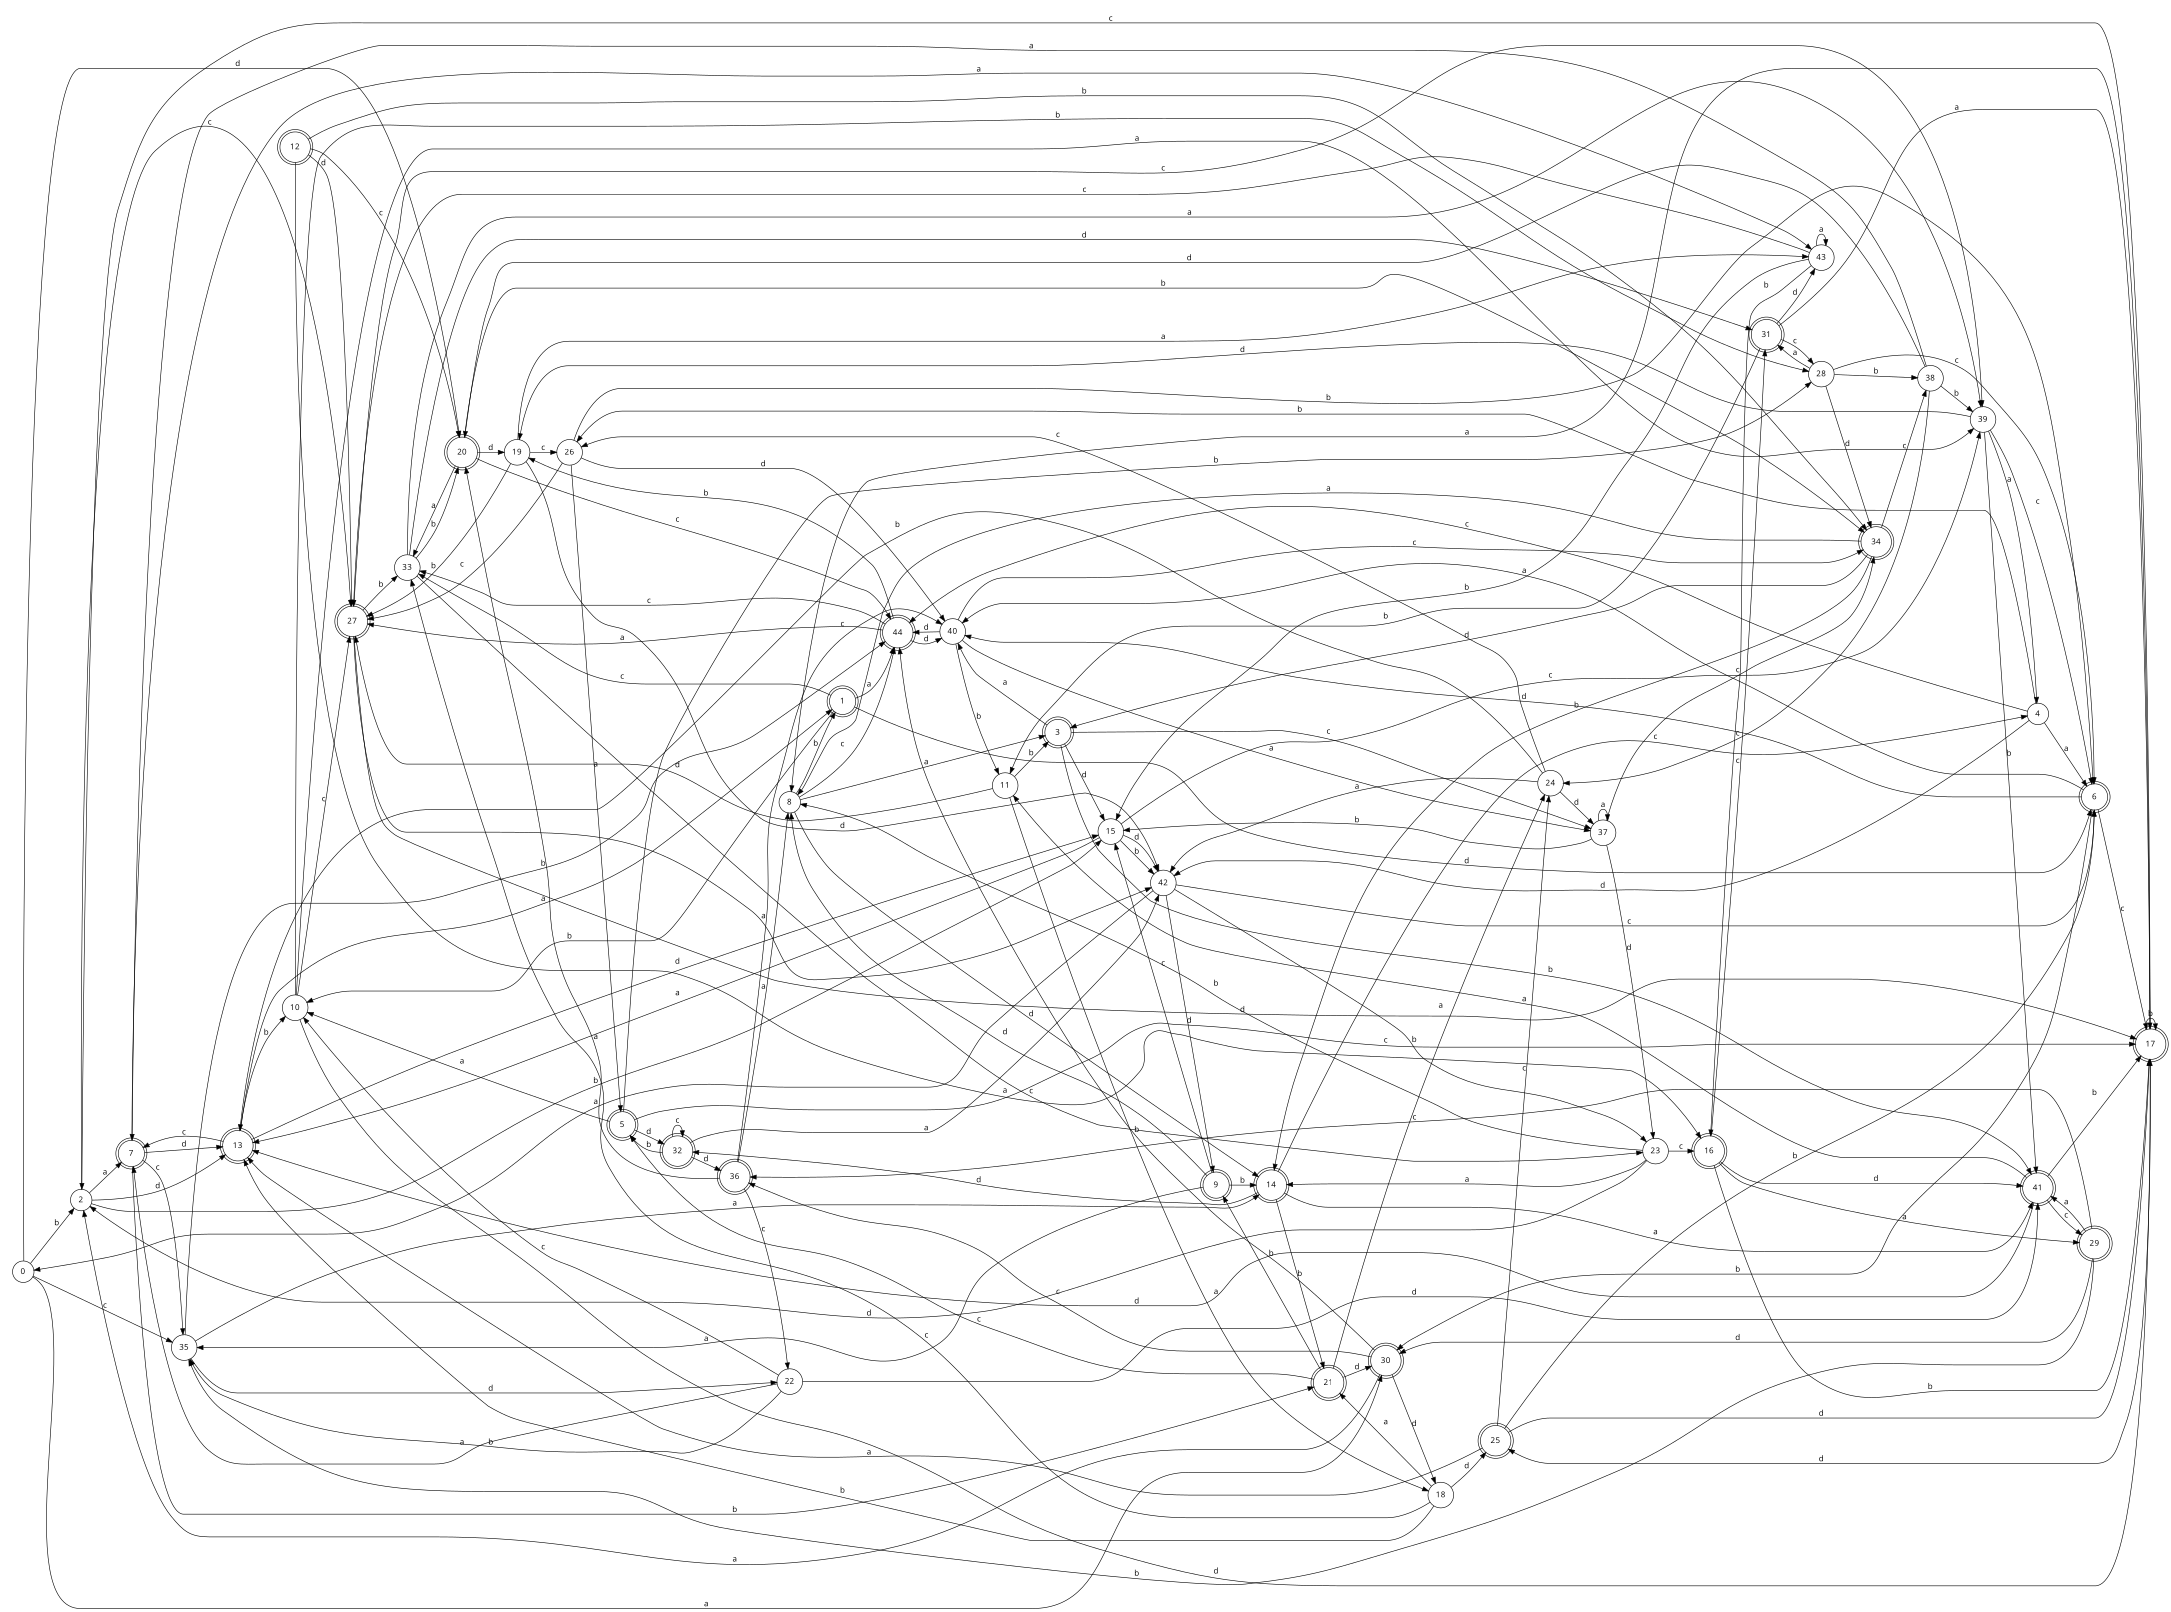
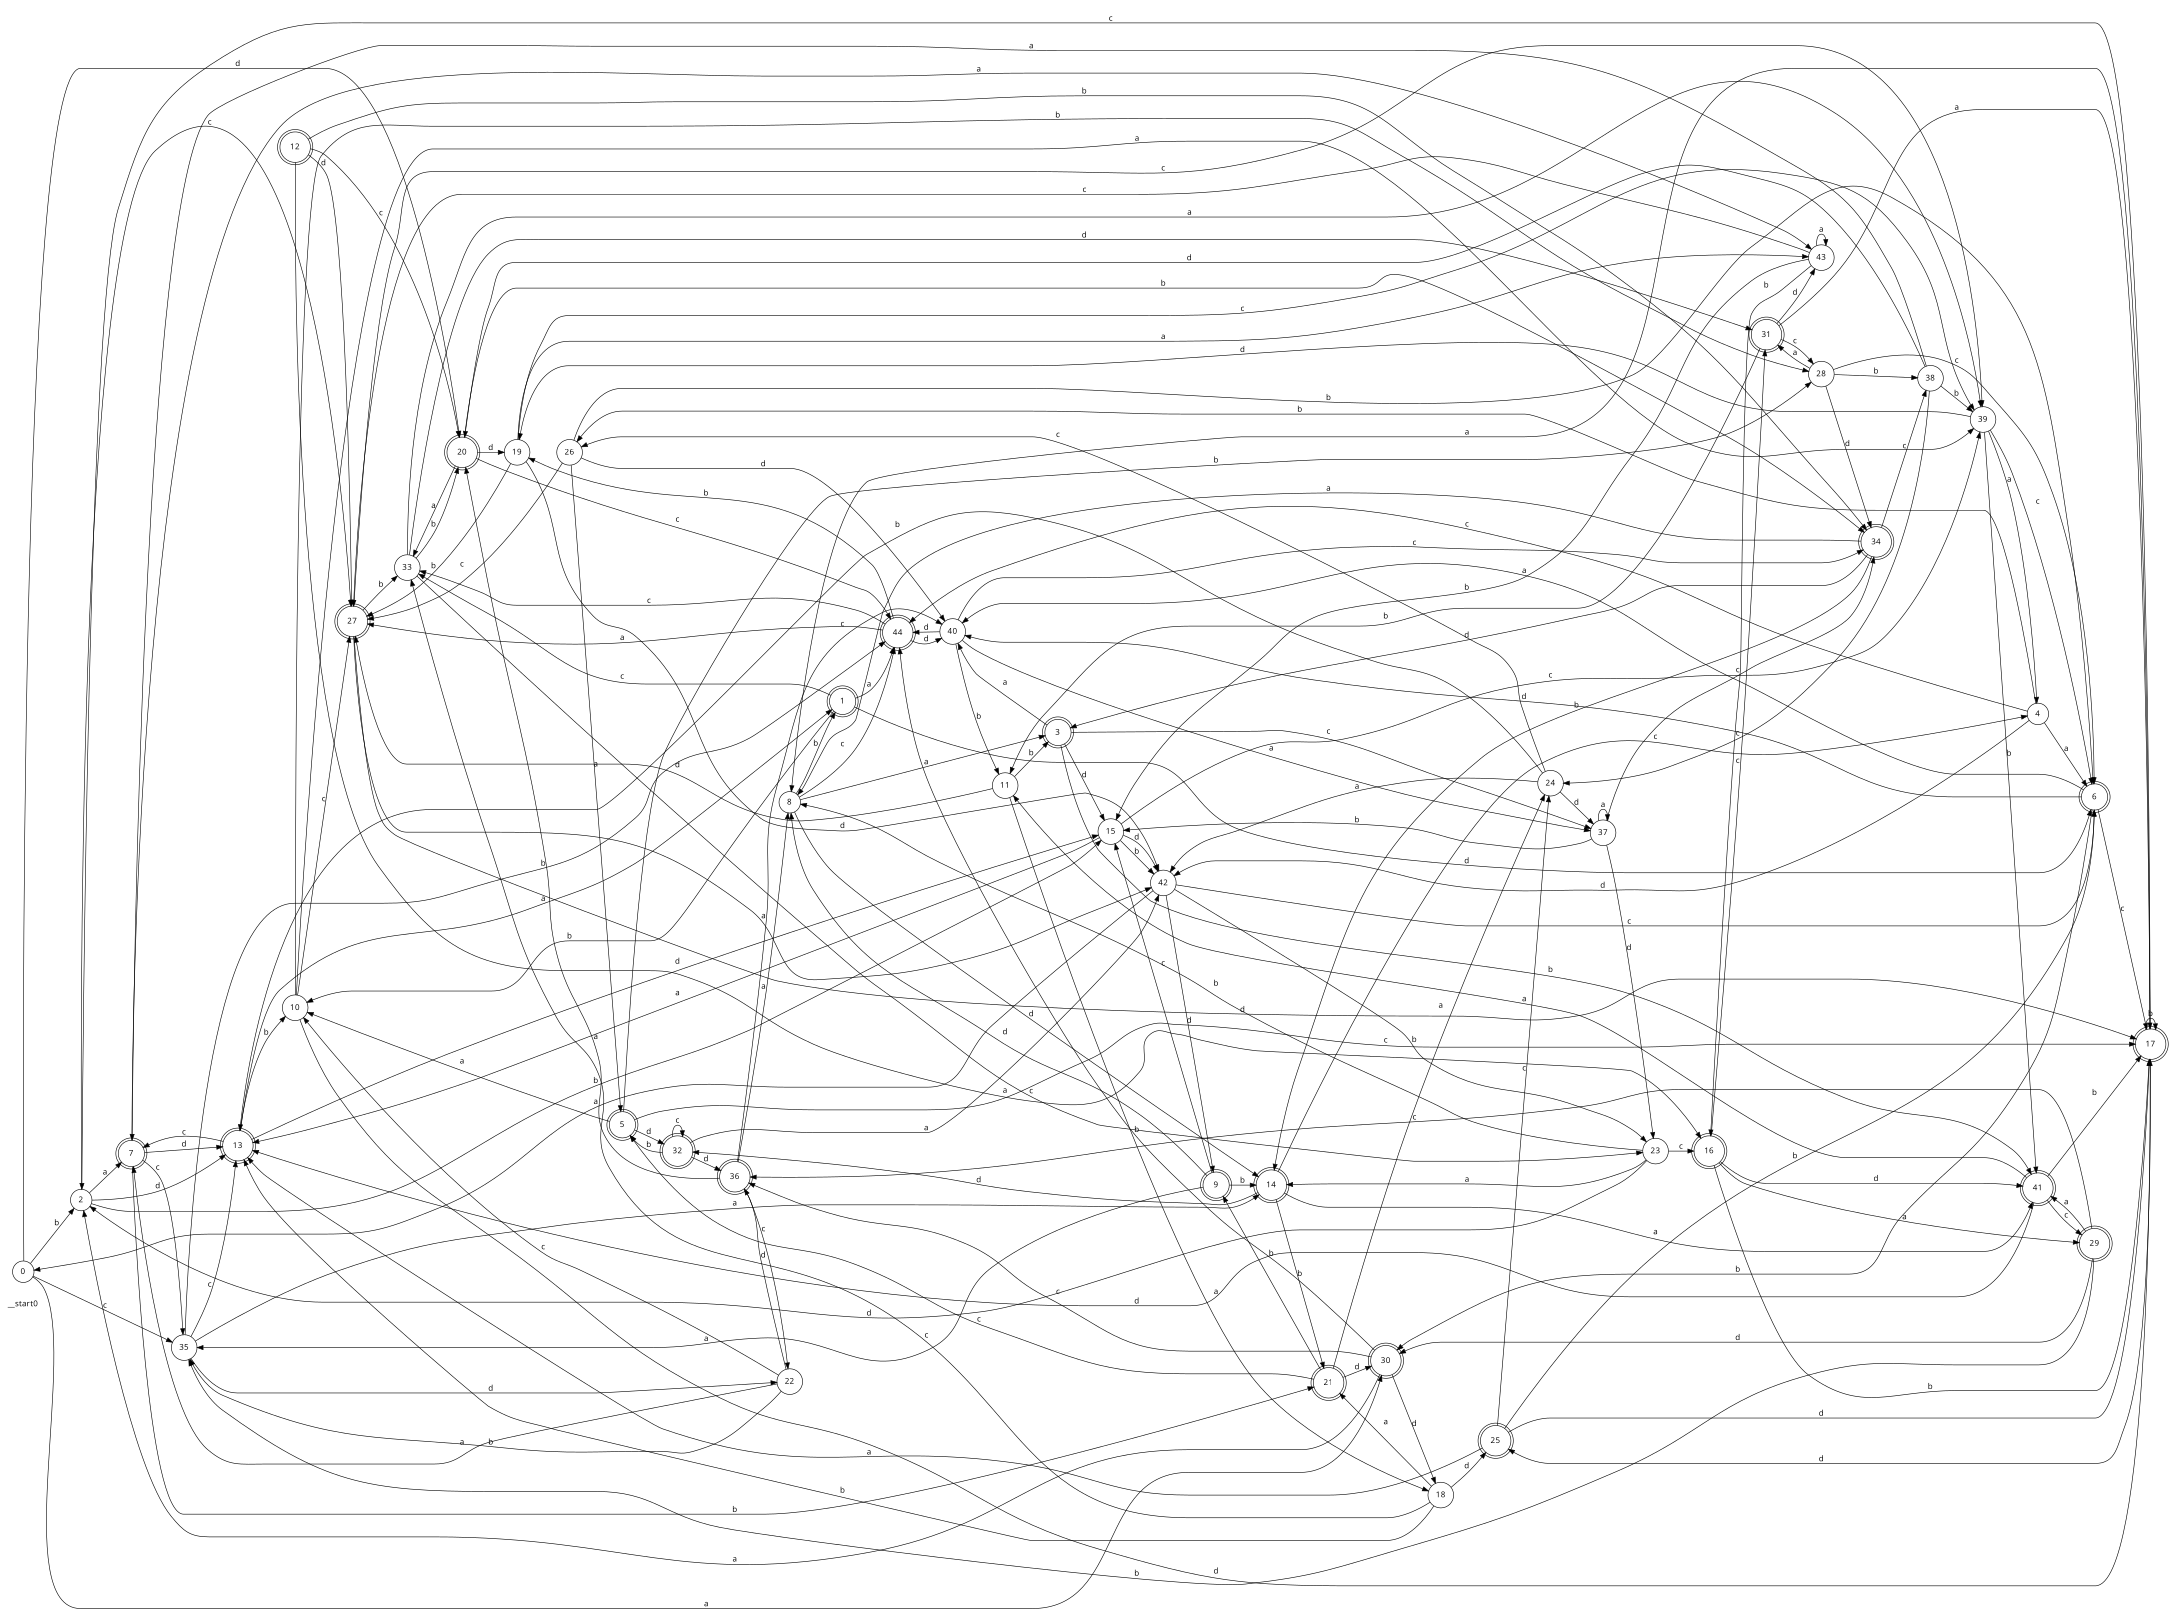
edge "19" -> "26": now "19" -> "39"
edge "35" -> "13": added, label "c"
edge "22" -> "41": now "22" -> "36"
node "__start0": added
